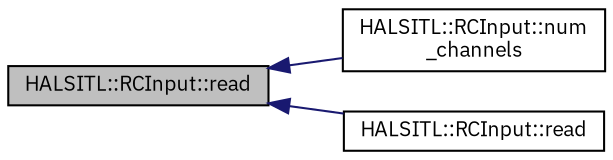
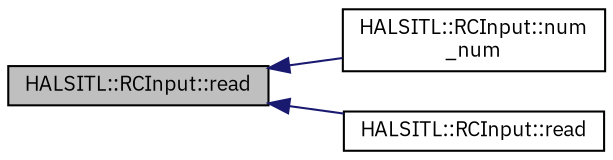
node "HALSITL::RCInput::num _channels": label "HALSITL::RCInput::num _channels" -> "HALSITL::RCInput::num _num"
